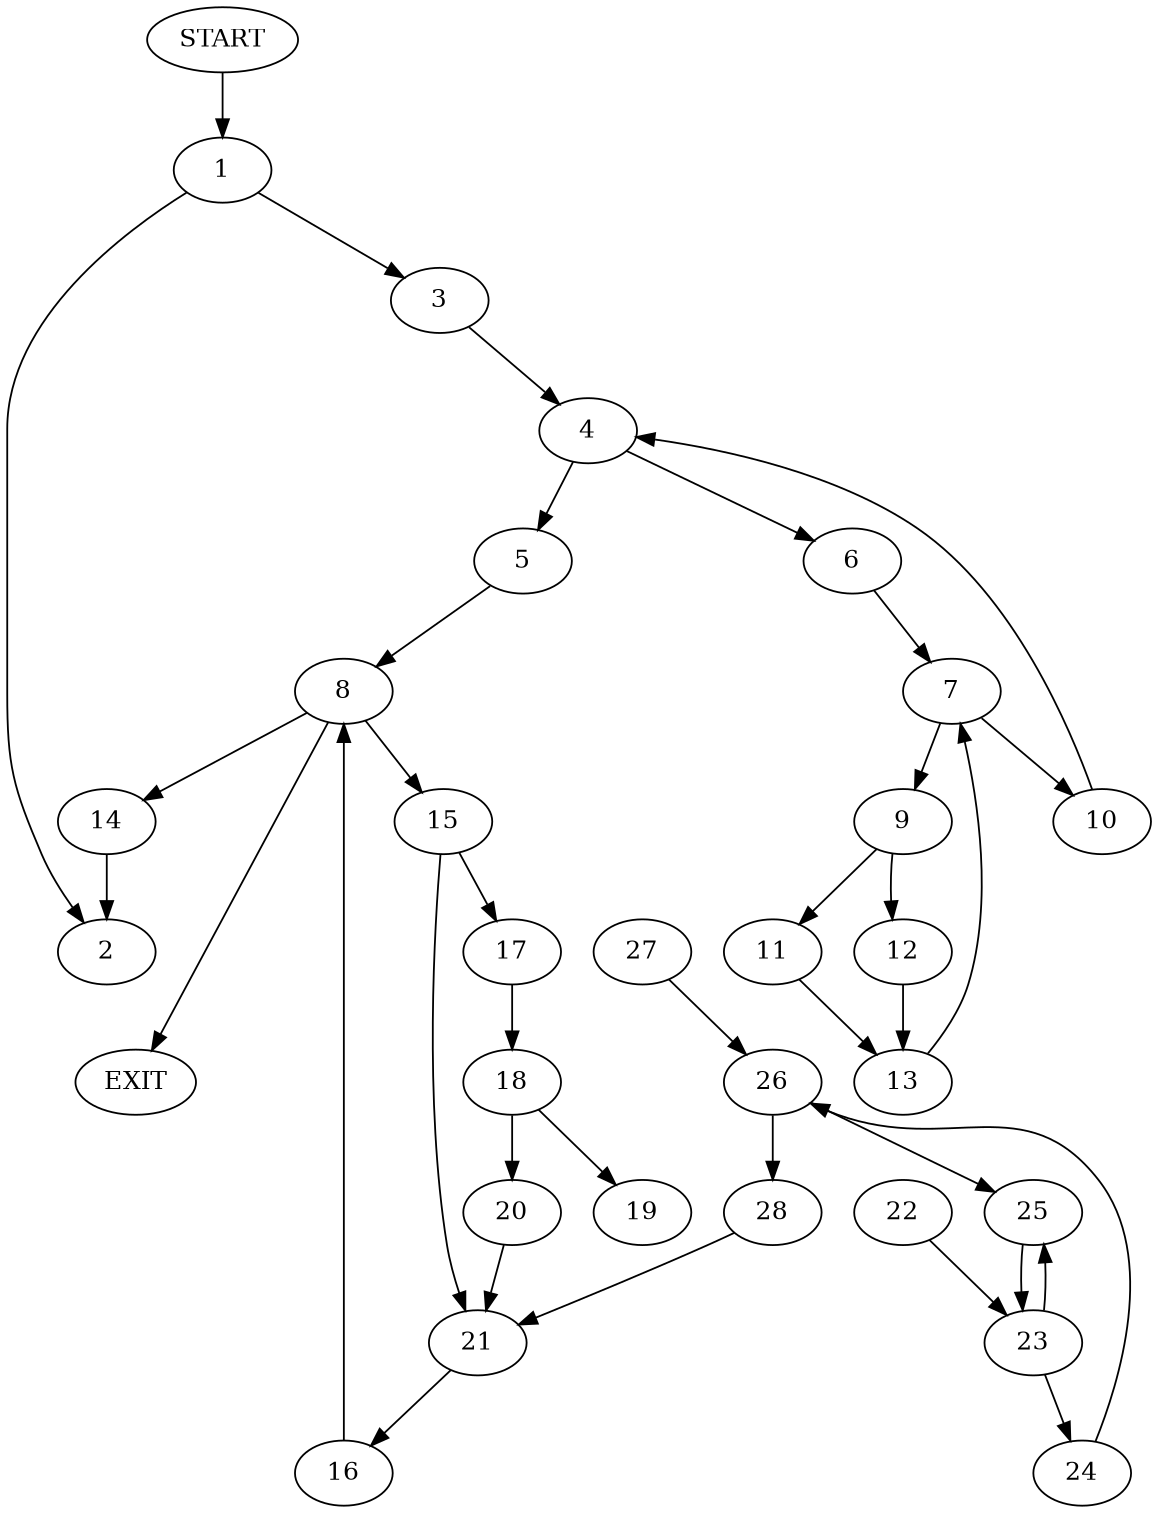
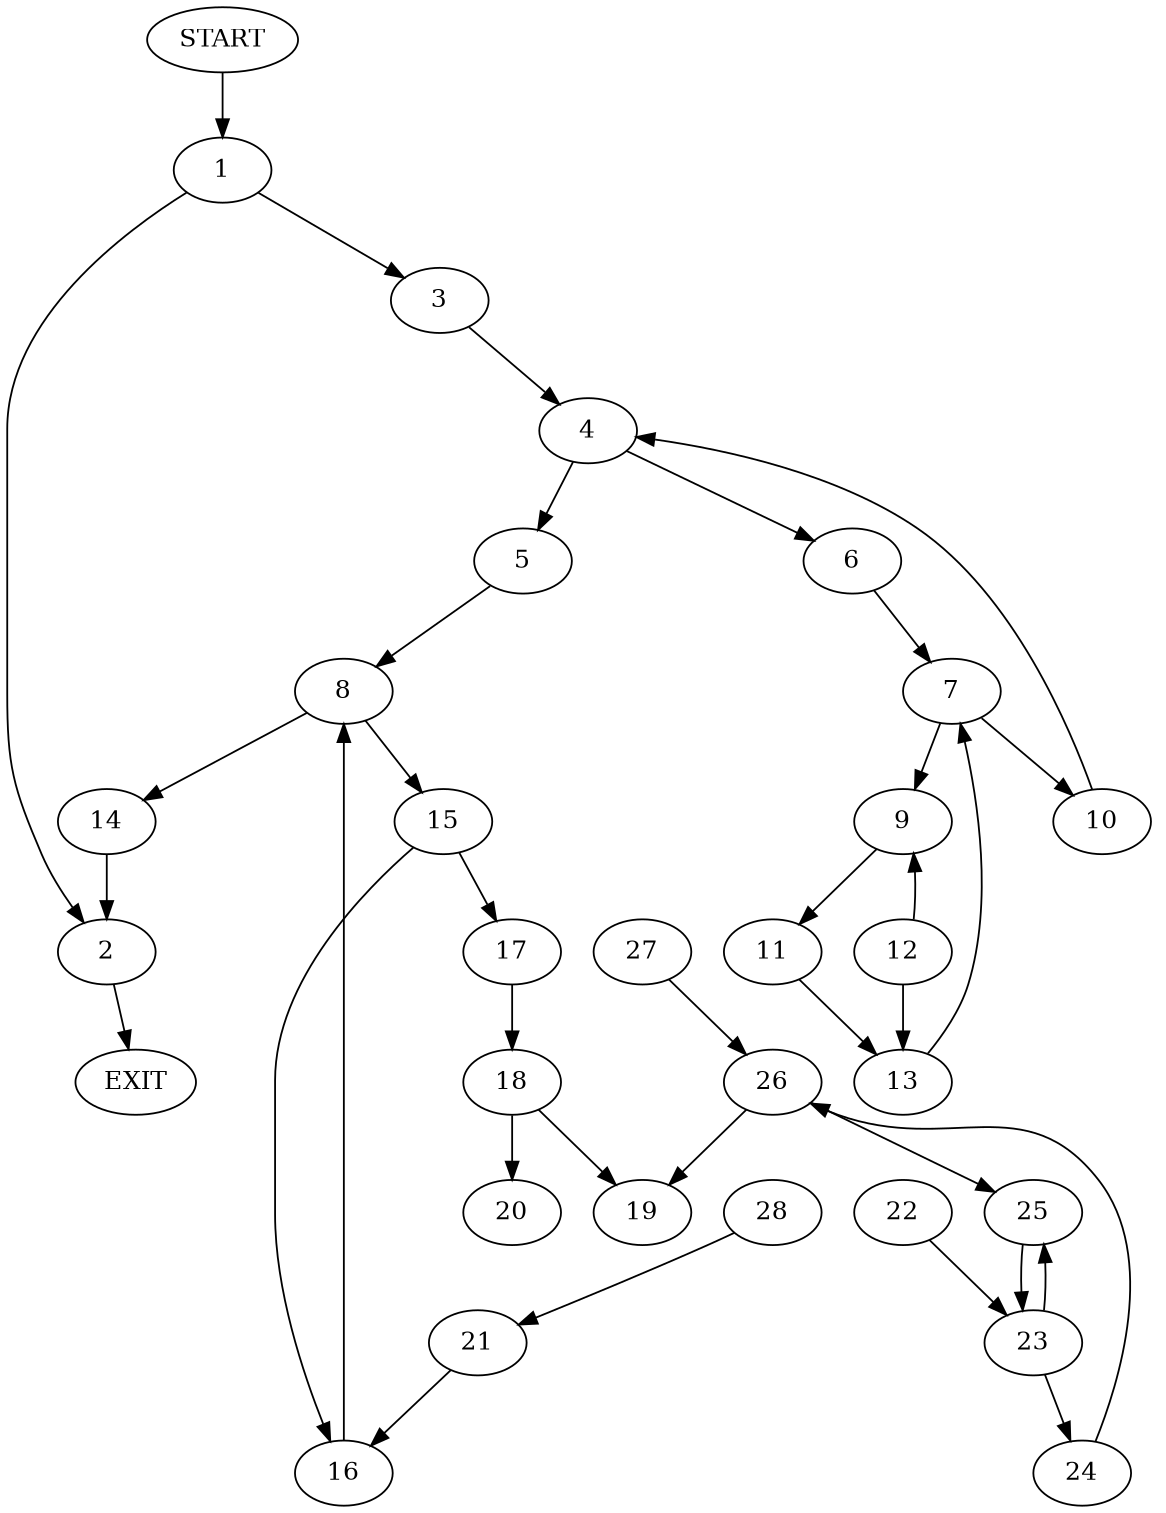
edge "9" -> "12": reversed
edge "8" -> "EXIT": now "2" -> "EXIT"
edge "15" -> "21": now "15" -> "16"
edge "26" -> "28": now "26" -> "19"
edge "20" -> "21": removed
